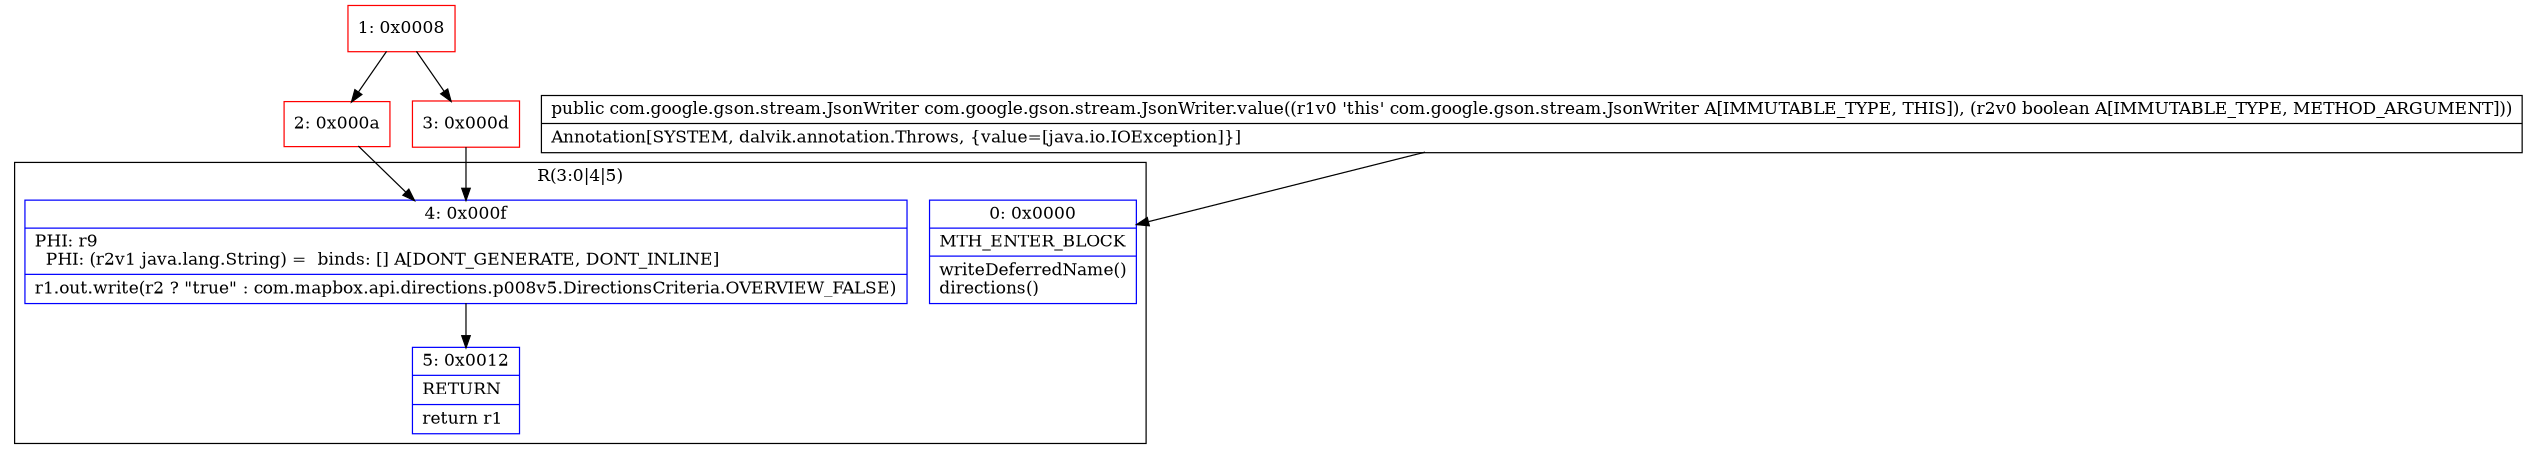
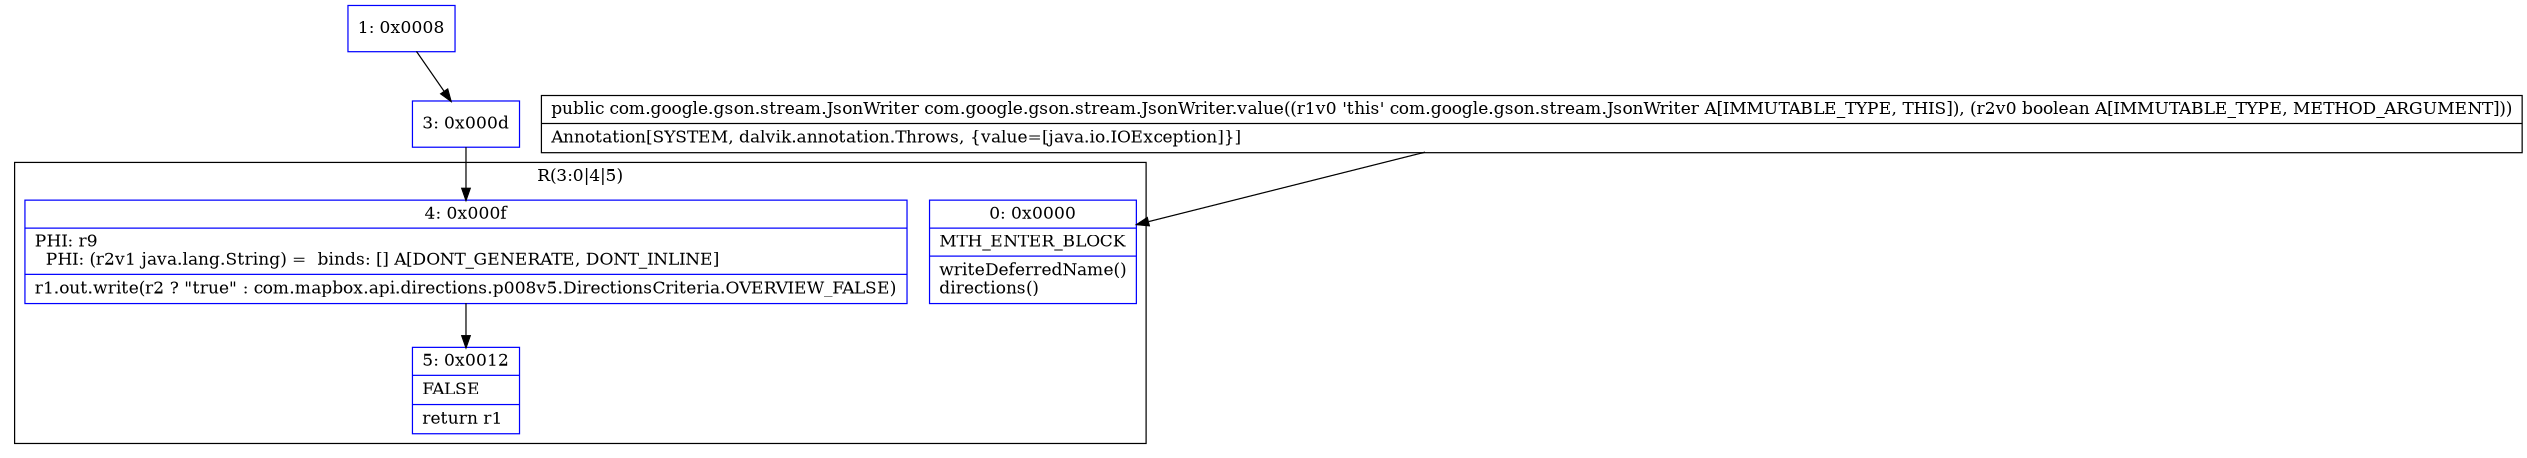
node "1: 0x0008": color red -> blue
node "2: 0x000a": removed
node "3: 0x000d": color red -> blue
node "5: 0x0012": text "RETURN" -> "FALSE"
